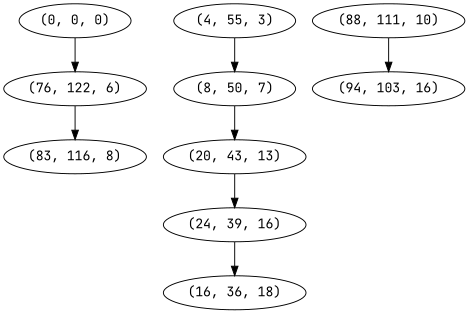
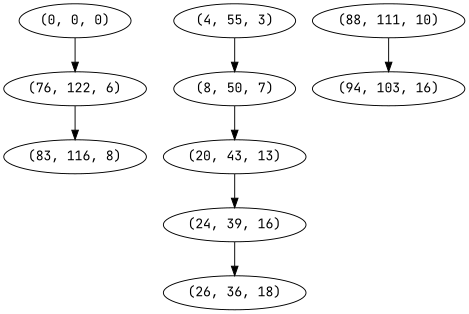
node "(16, 36, 18)": label "(16, 36, 18)" -> "(26, 36, 18)"
